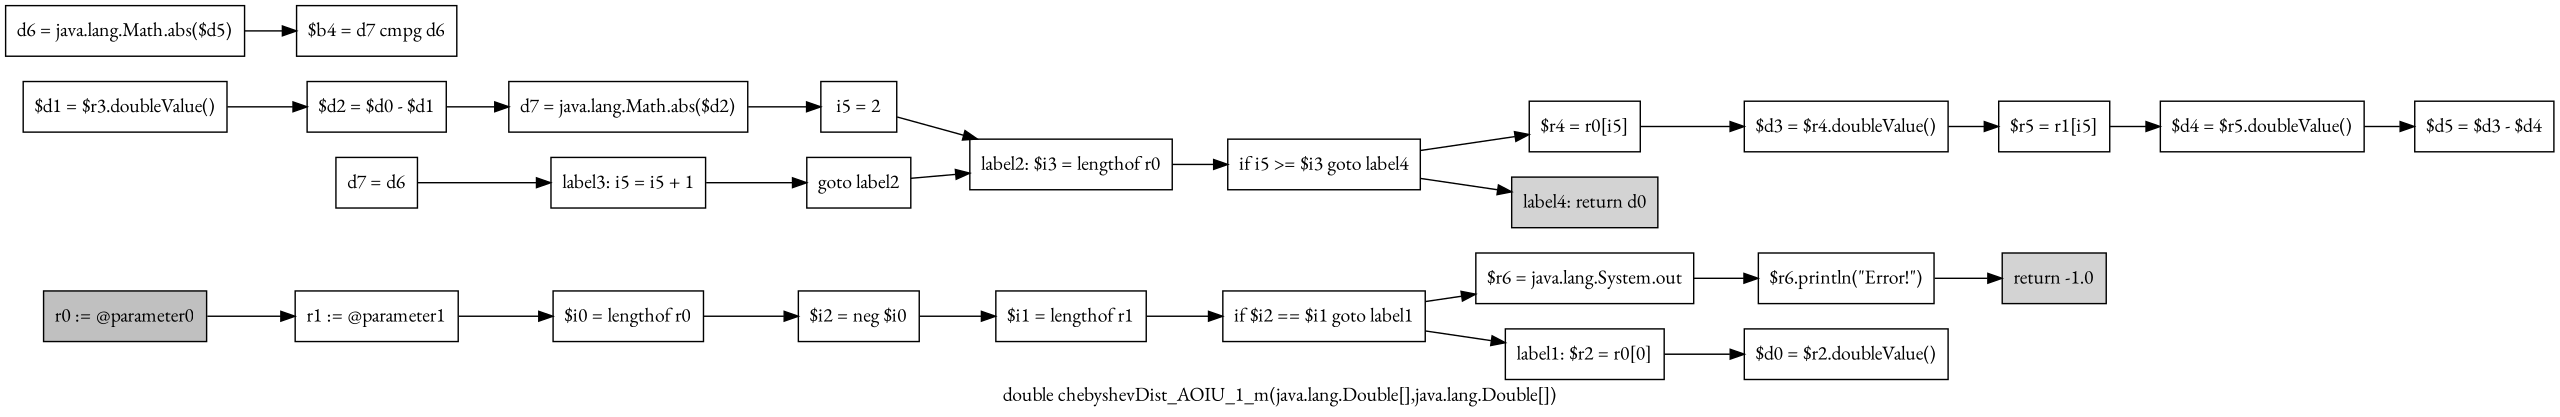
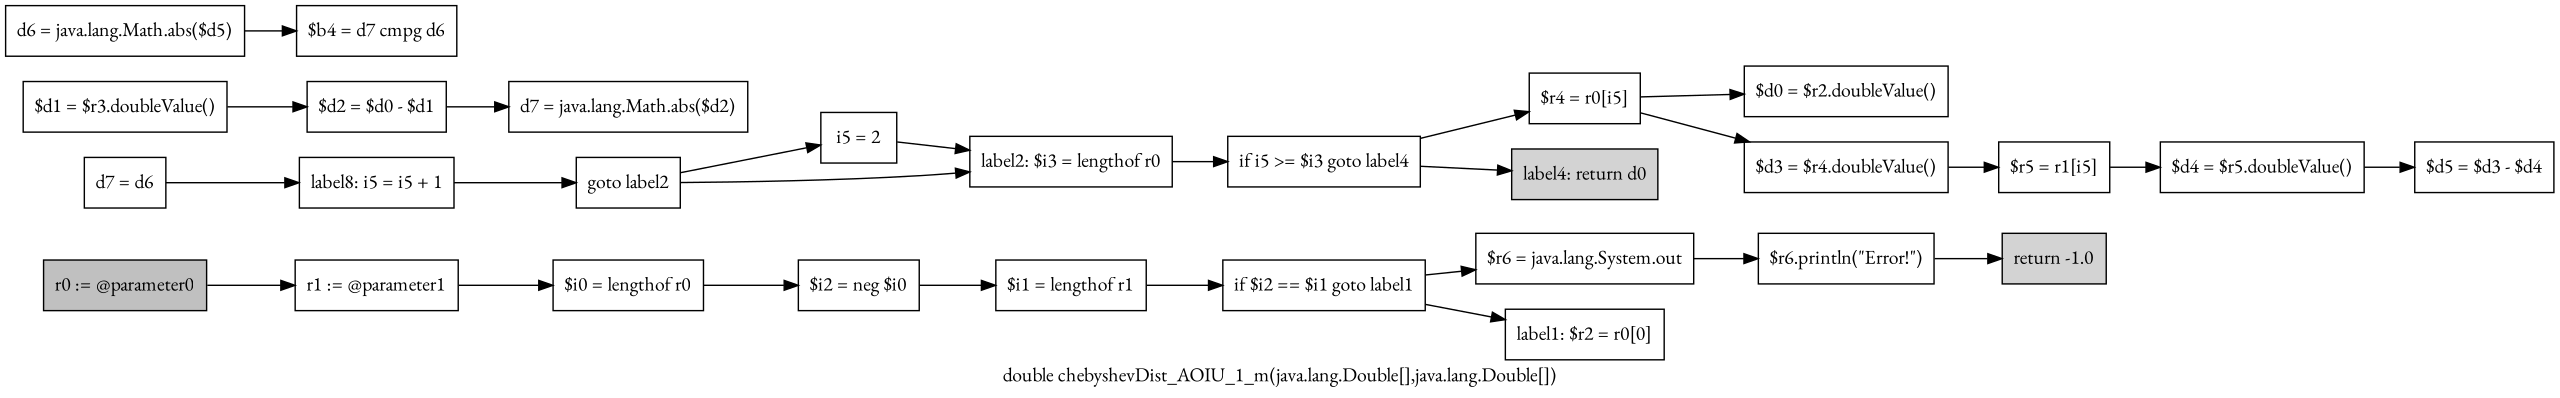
edge "d7 = java.lang.Math.abs($d2)" -> "i5 = 2": now "goto label2" -> "i5 = 2"
node "label3: i5 = i5 + 1": label "label3: i5 = i5 + 1" -> "label8: i5 = i5 + 1"
edge "label1: $r2 = r0[0]" -> "$d0 = $r2.doubleValue()": now "$r4 = r0[i5]" -> "$d0 = $r2.doubleValue()"
